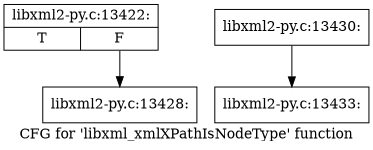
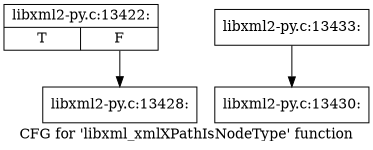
edge "libxml2-py.c:13430:" -> "libxml2-py.c:13433:": reversed
